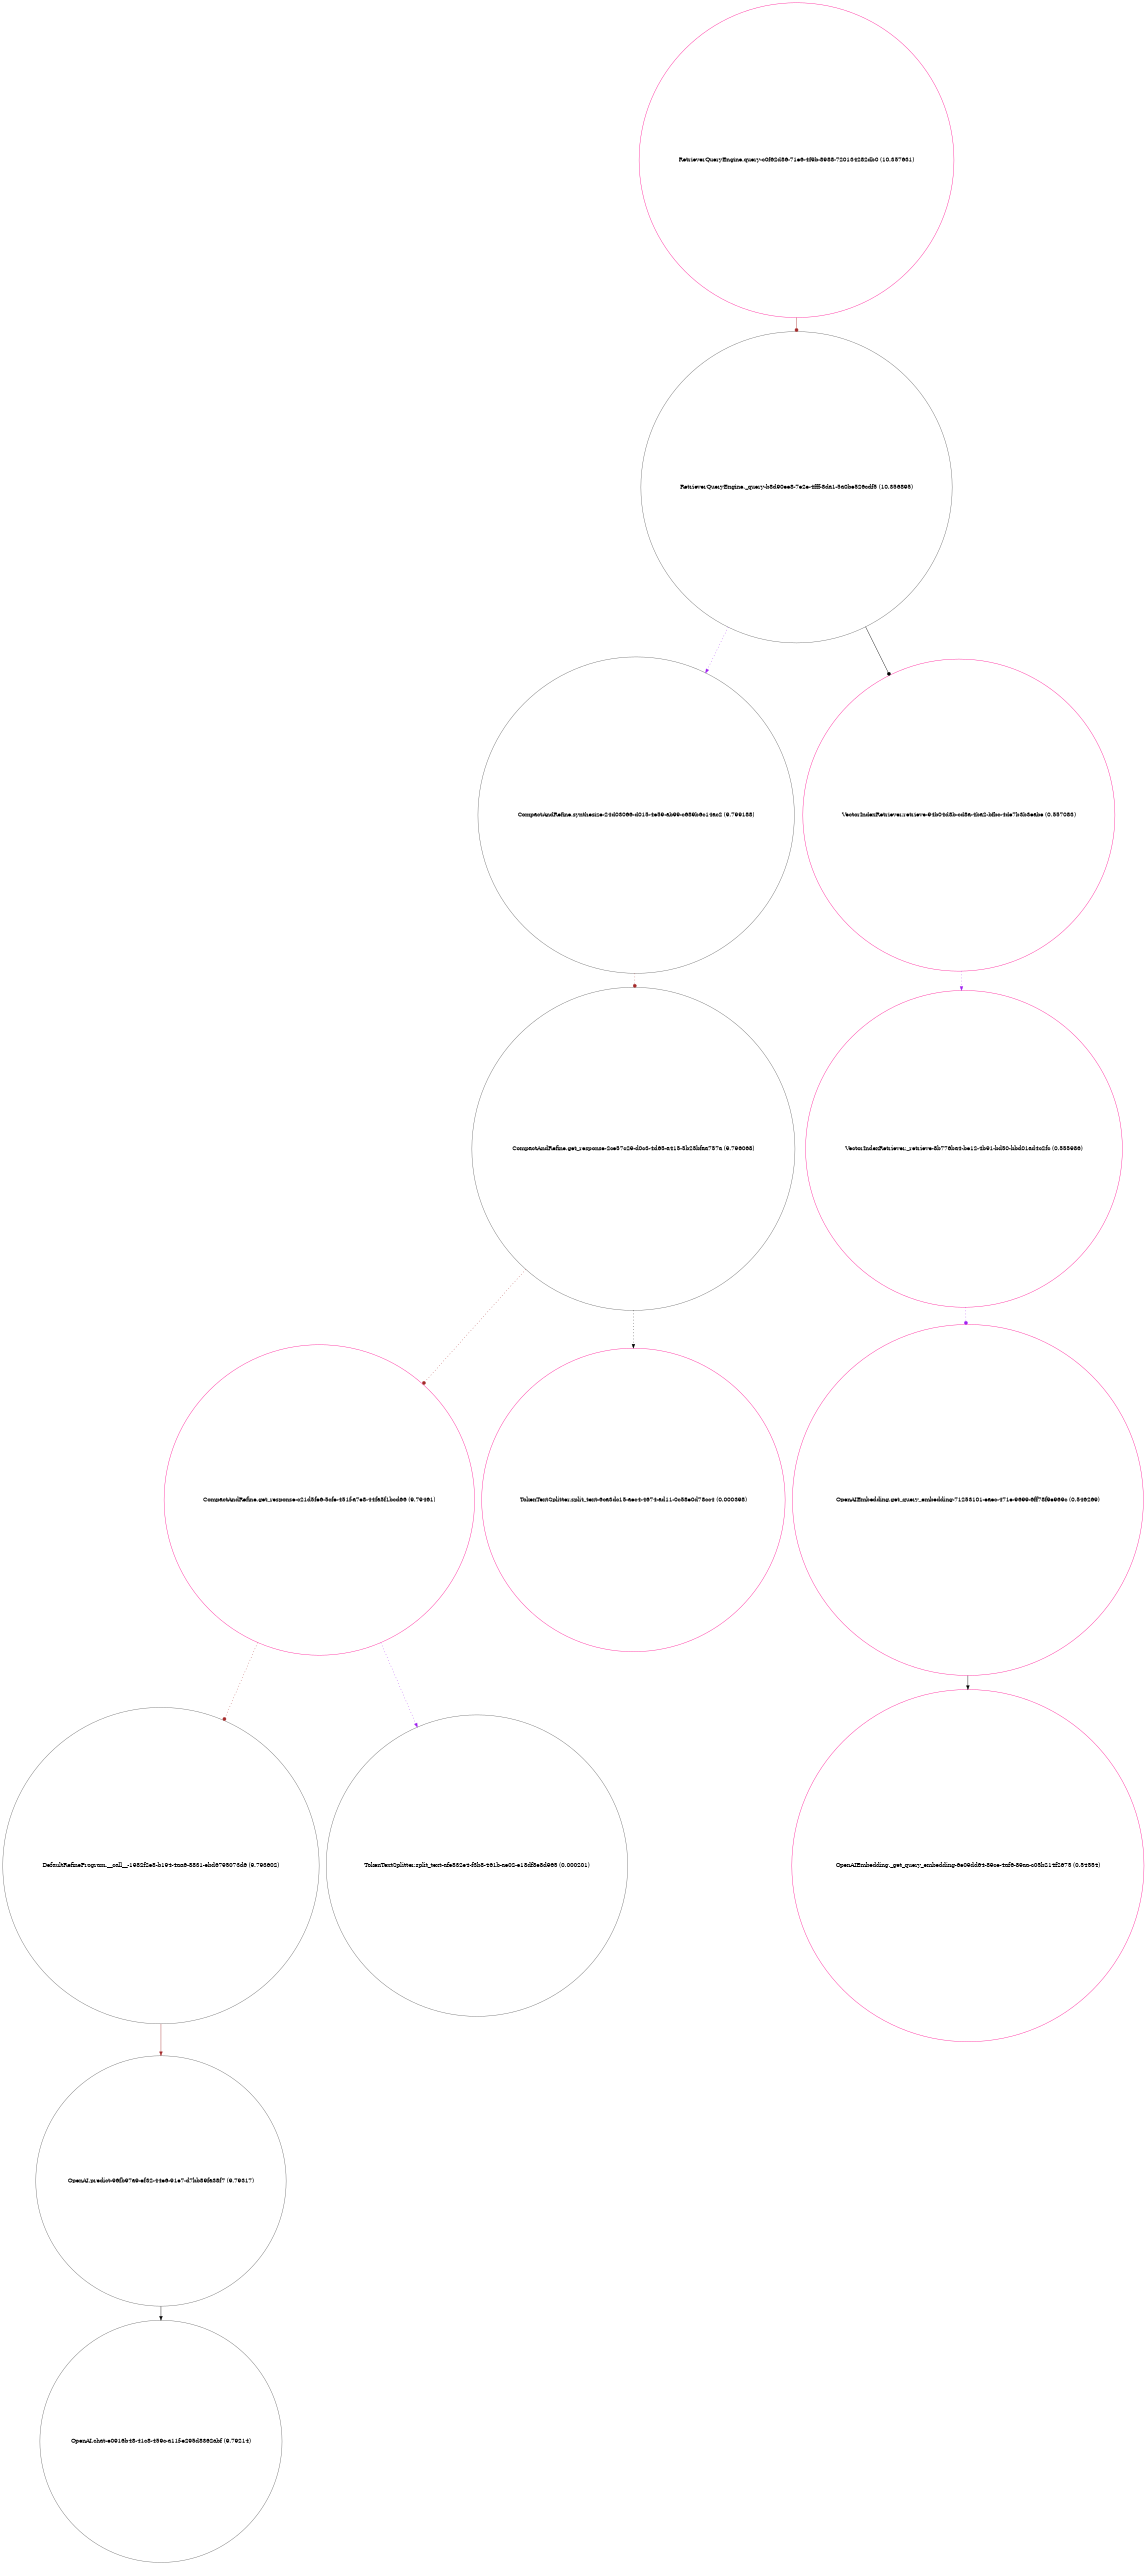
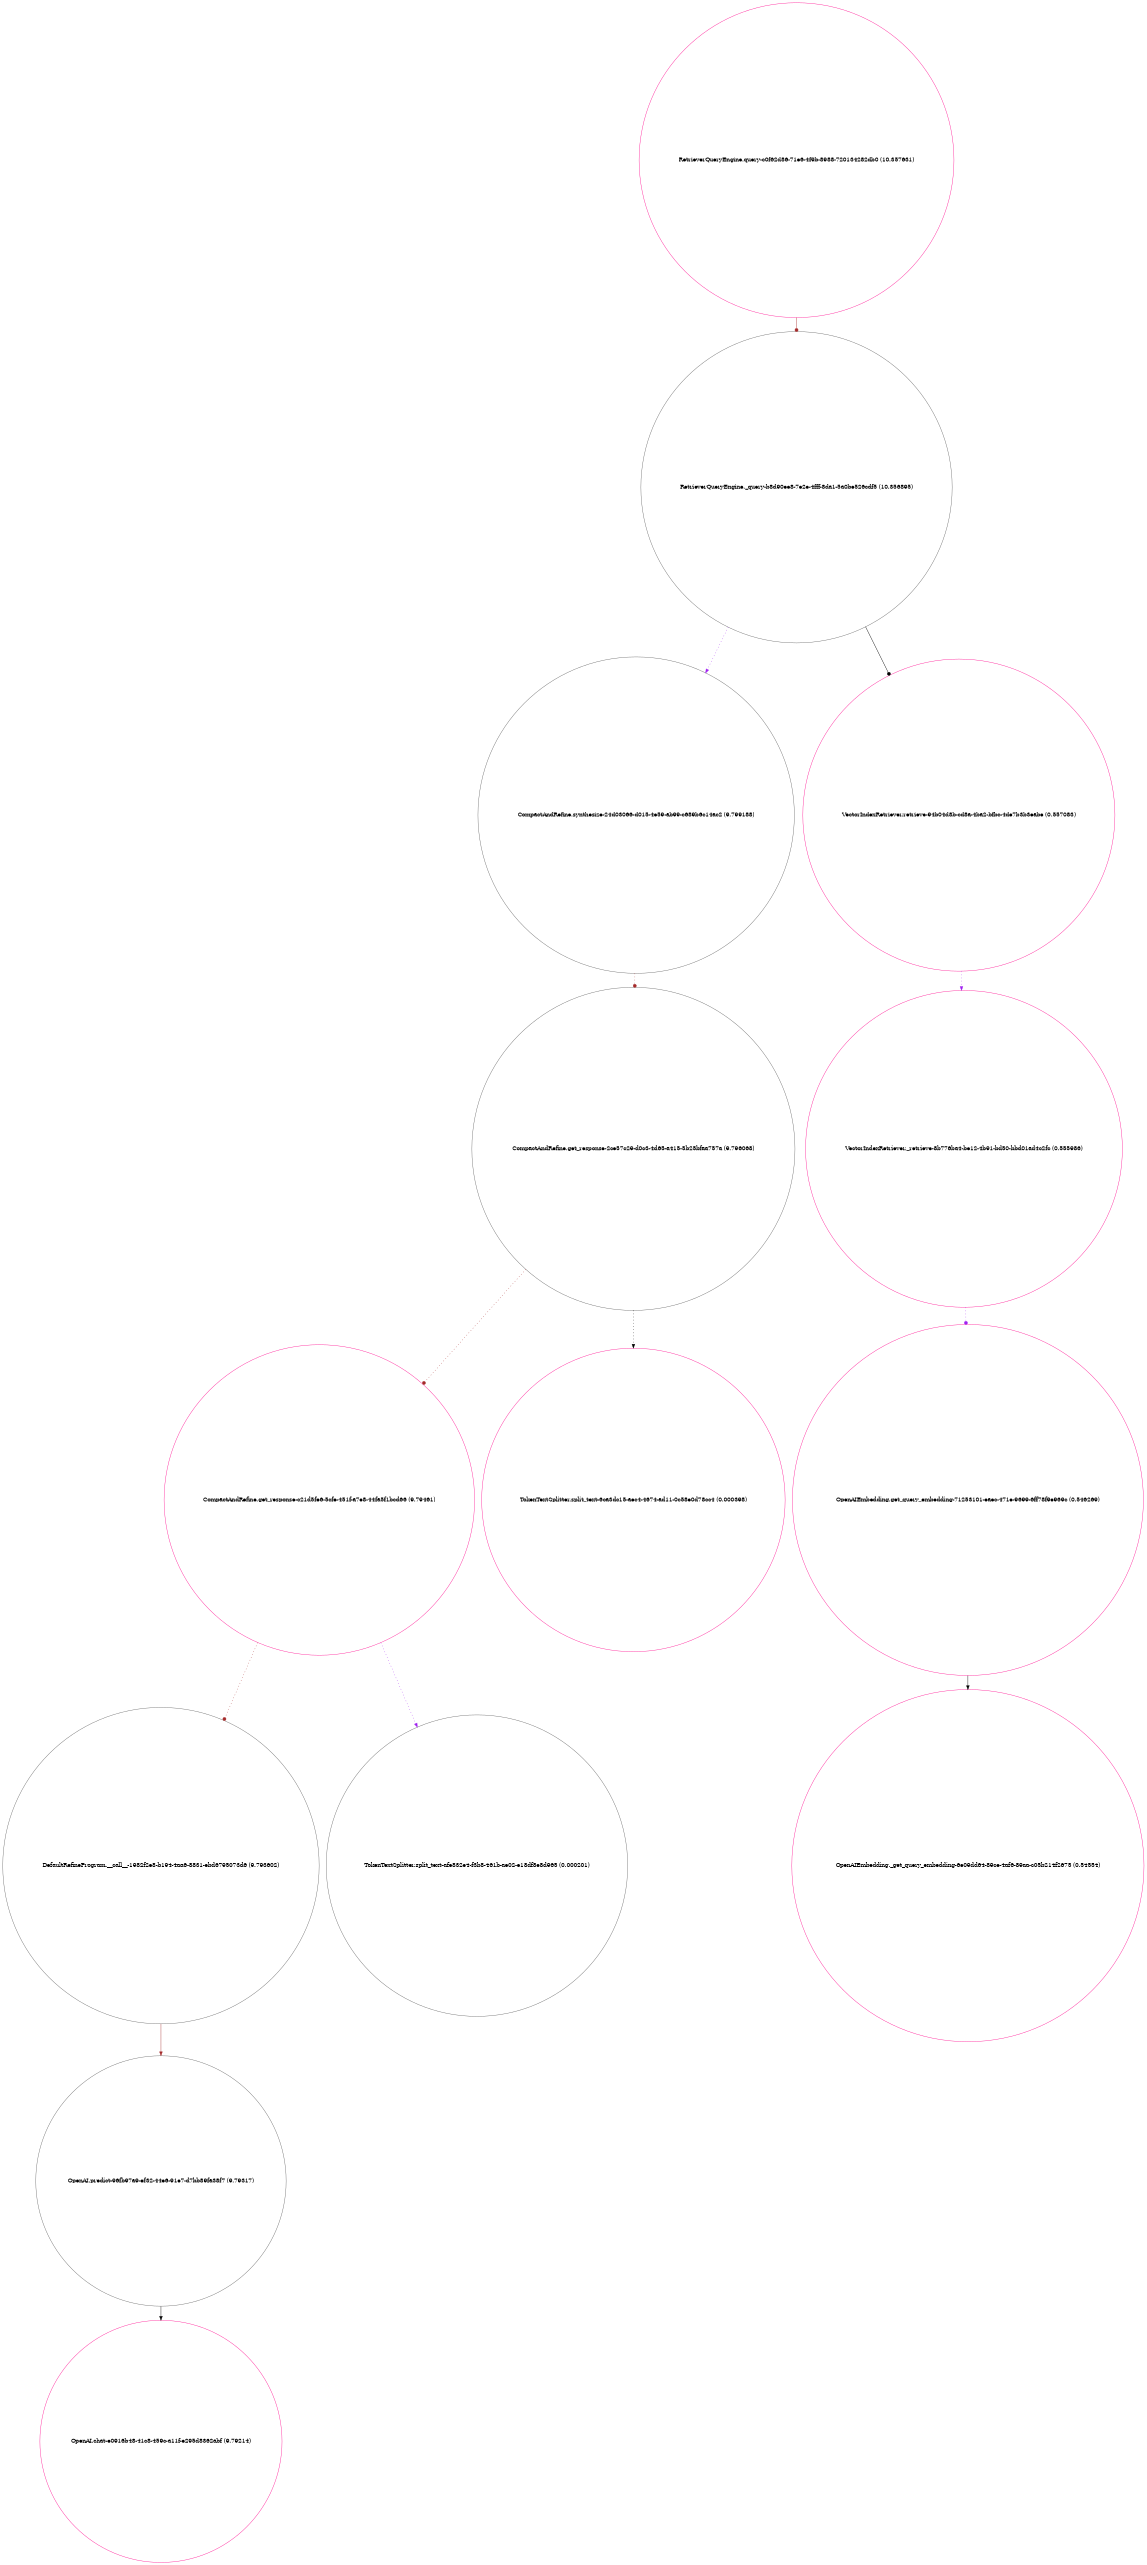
node "OpenAI.chat-e0916b48-41c8-459c-a11f-e295d8362abf (9.79214)": color gray40 -> deeppink
